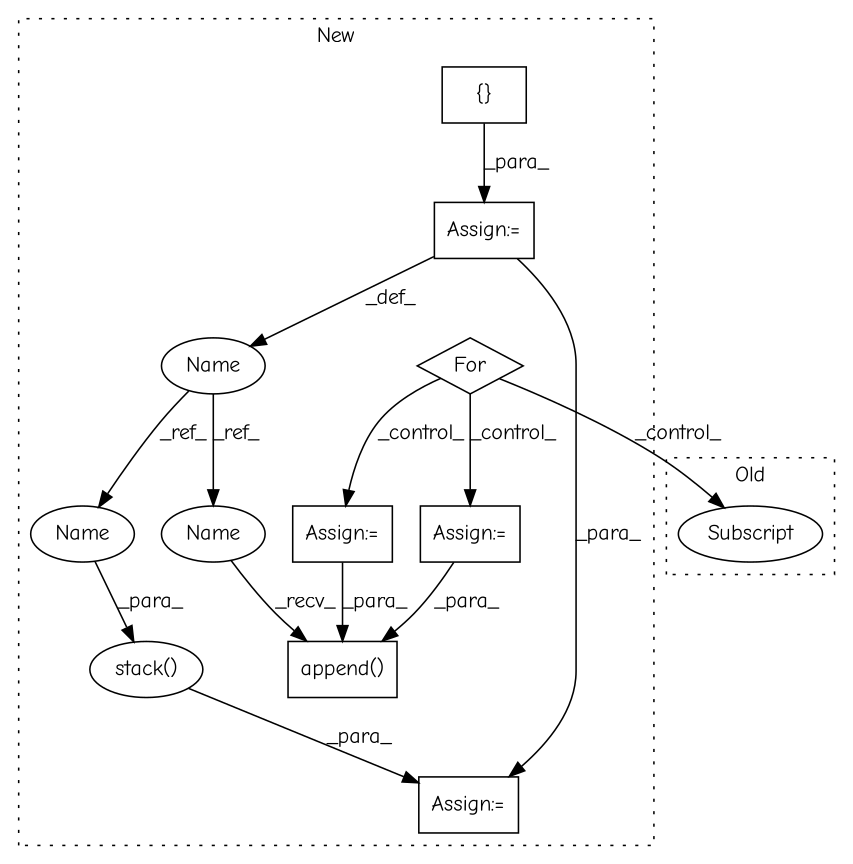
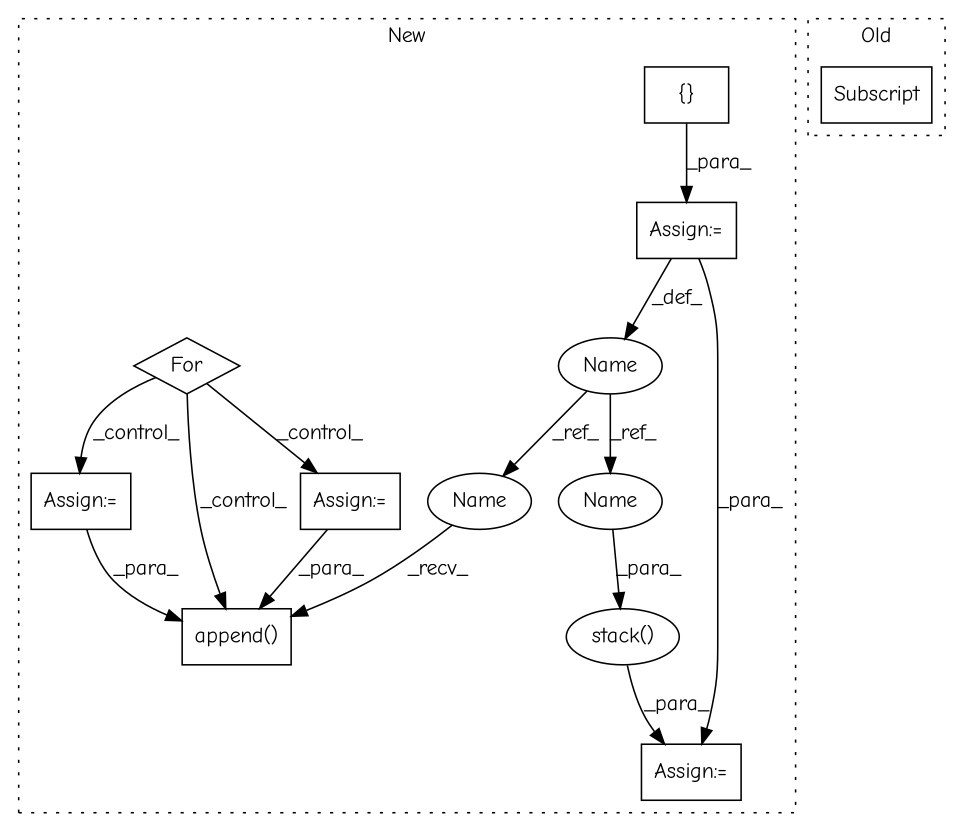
edge "For" -> "Subscript": now "For" -> "append()"
node "Subscript": shape ellipse -> box
